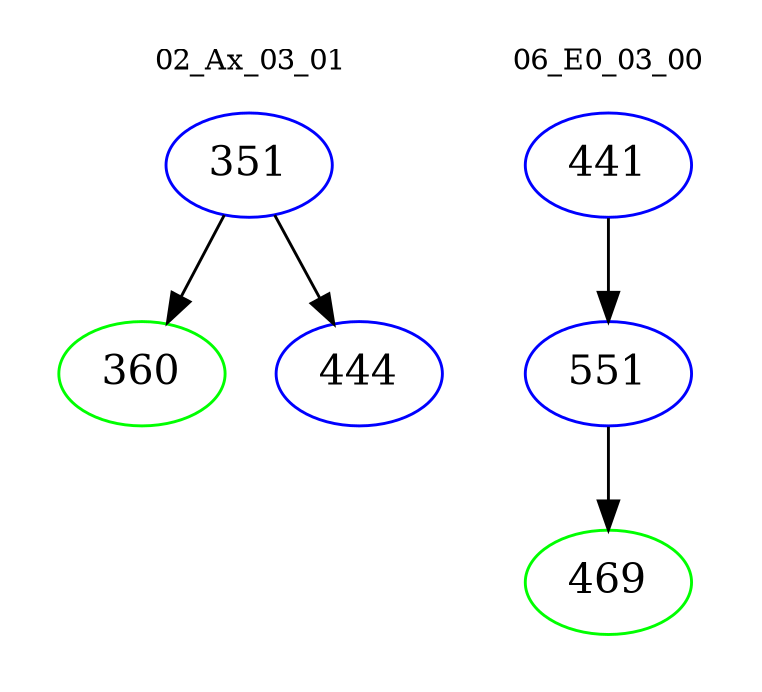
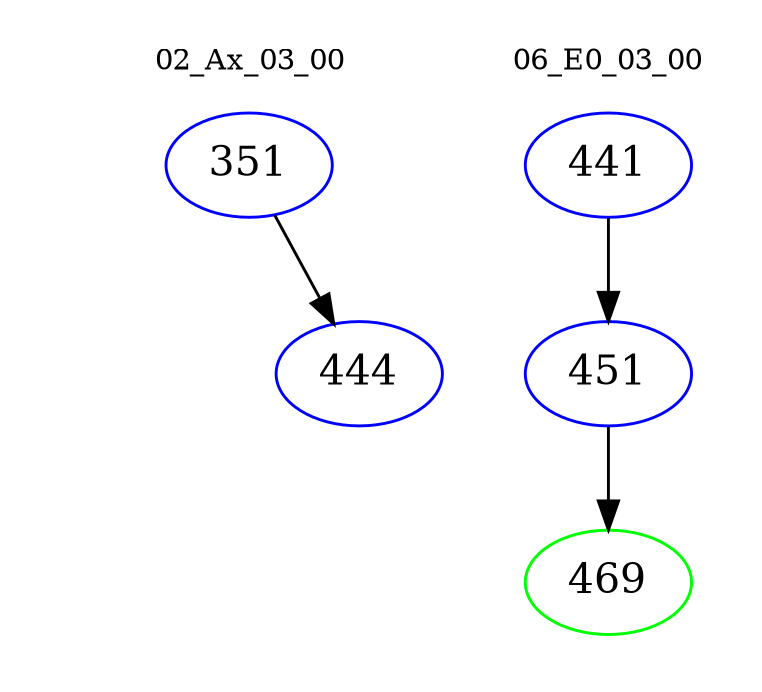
cluster "02_Ax_03_01": label "02_Ax_03_01" -> "02_Ax_03_00"
node "360": removed
node "551": label "551" -> "451"
